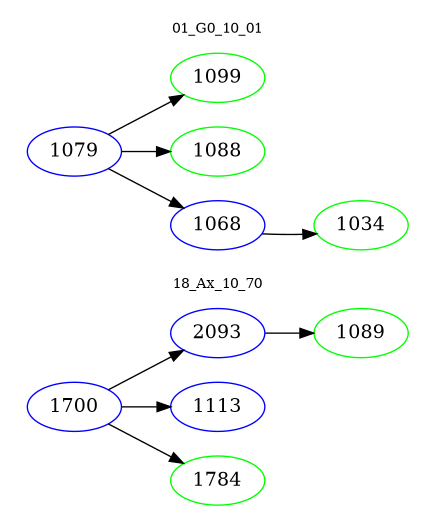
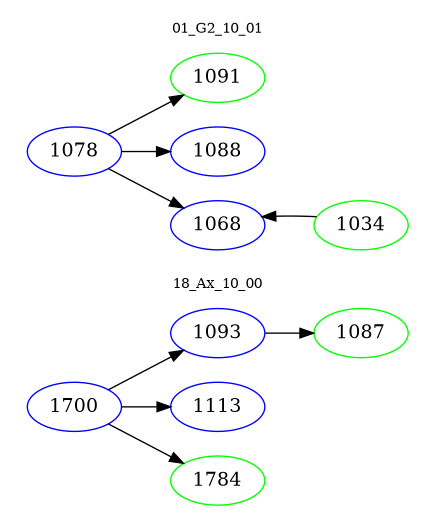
cluster "01_G0_10_01": label "01_G0_10_01" -> "01_G2_10_01"
node "1099": label "1099" -> "1091"
node "1079": label "1079" -> "1078"
node "1088": color green -> blue
edge "1068" -> "1034": reversed
cluster "18_Ax_10_70": label "18_Ax_10_70" -> "18_Ax_10_00"
node "2093": label "2093" -> "1093"
node "1089": label "1089" -> "1087"
